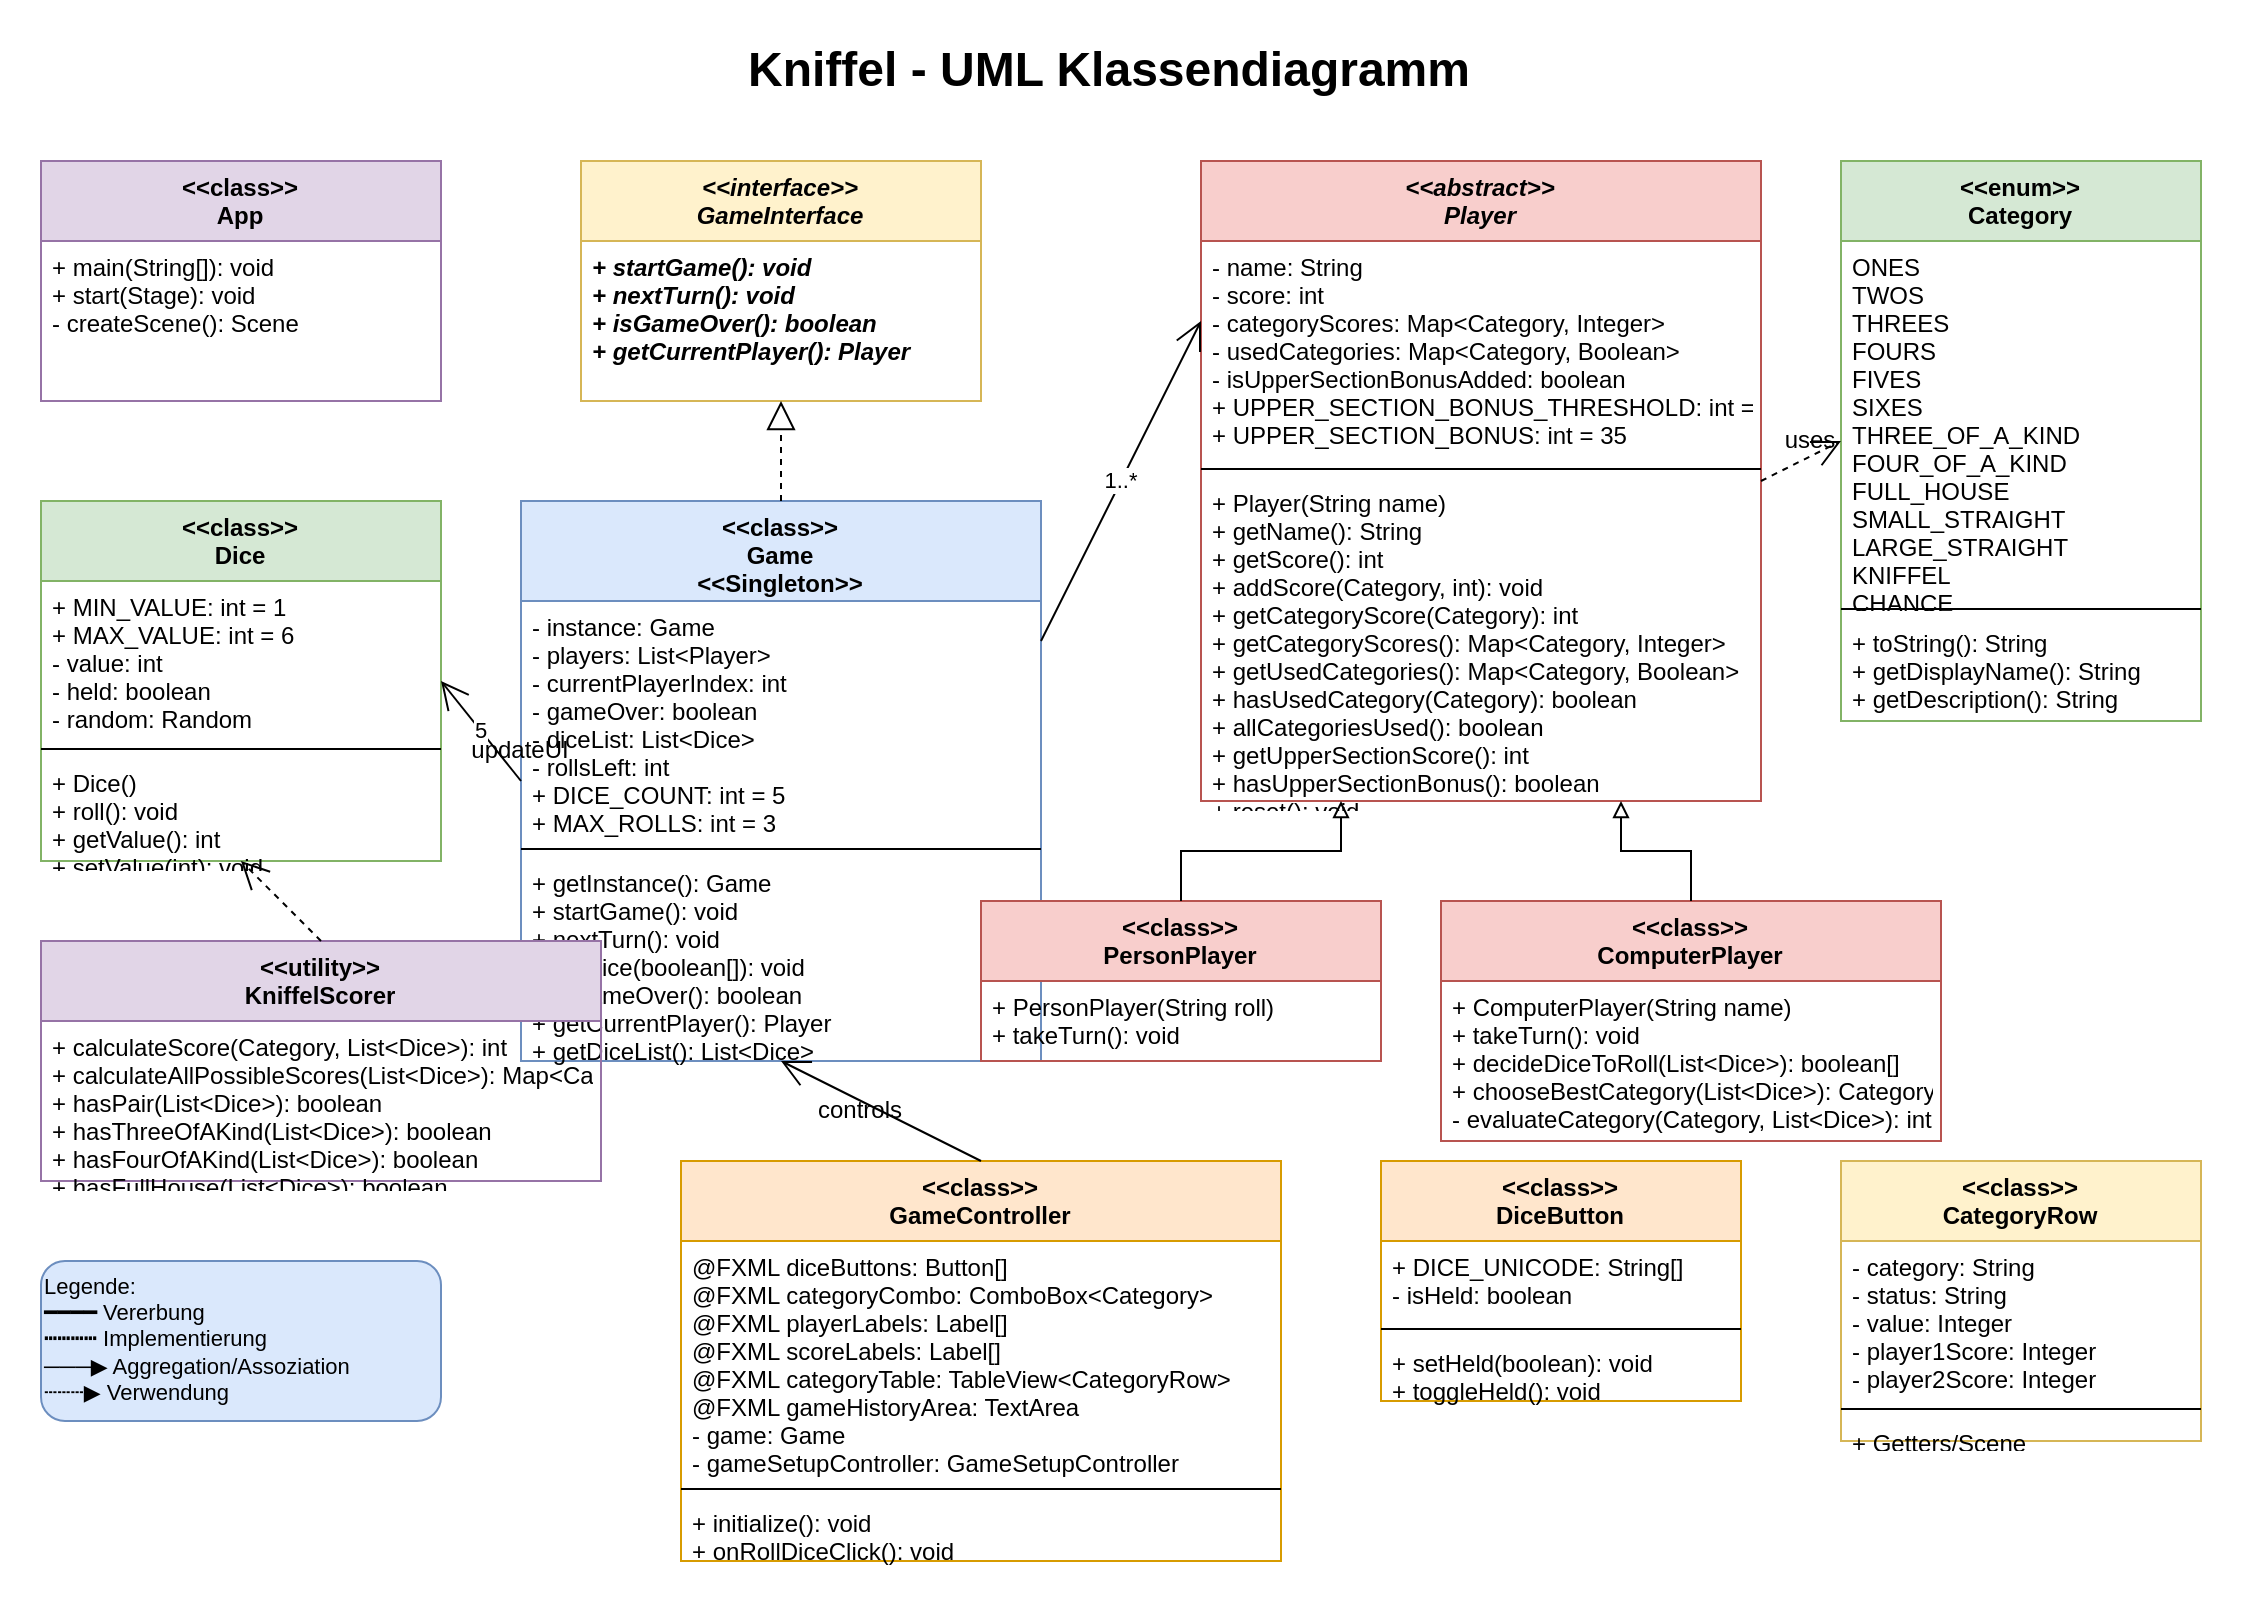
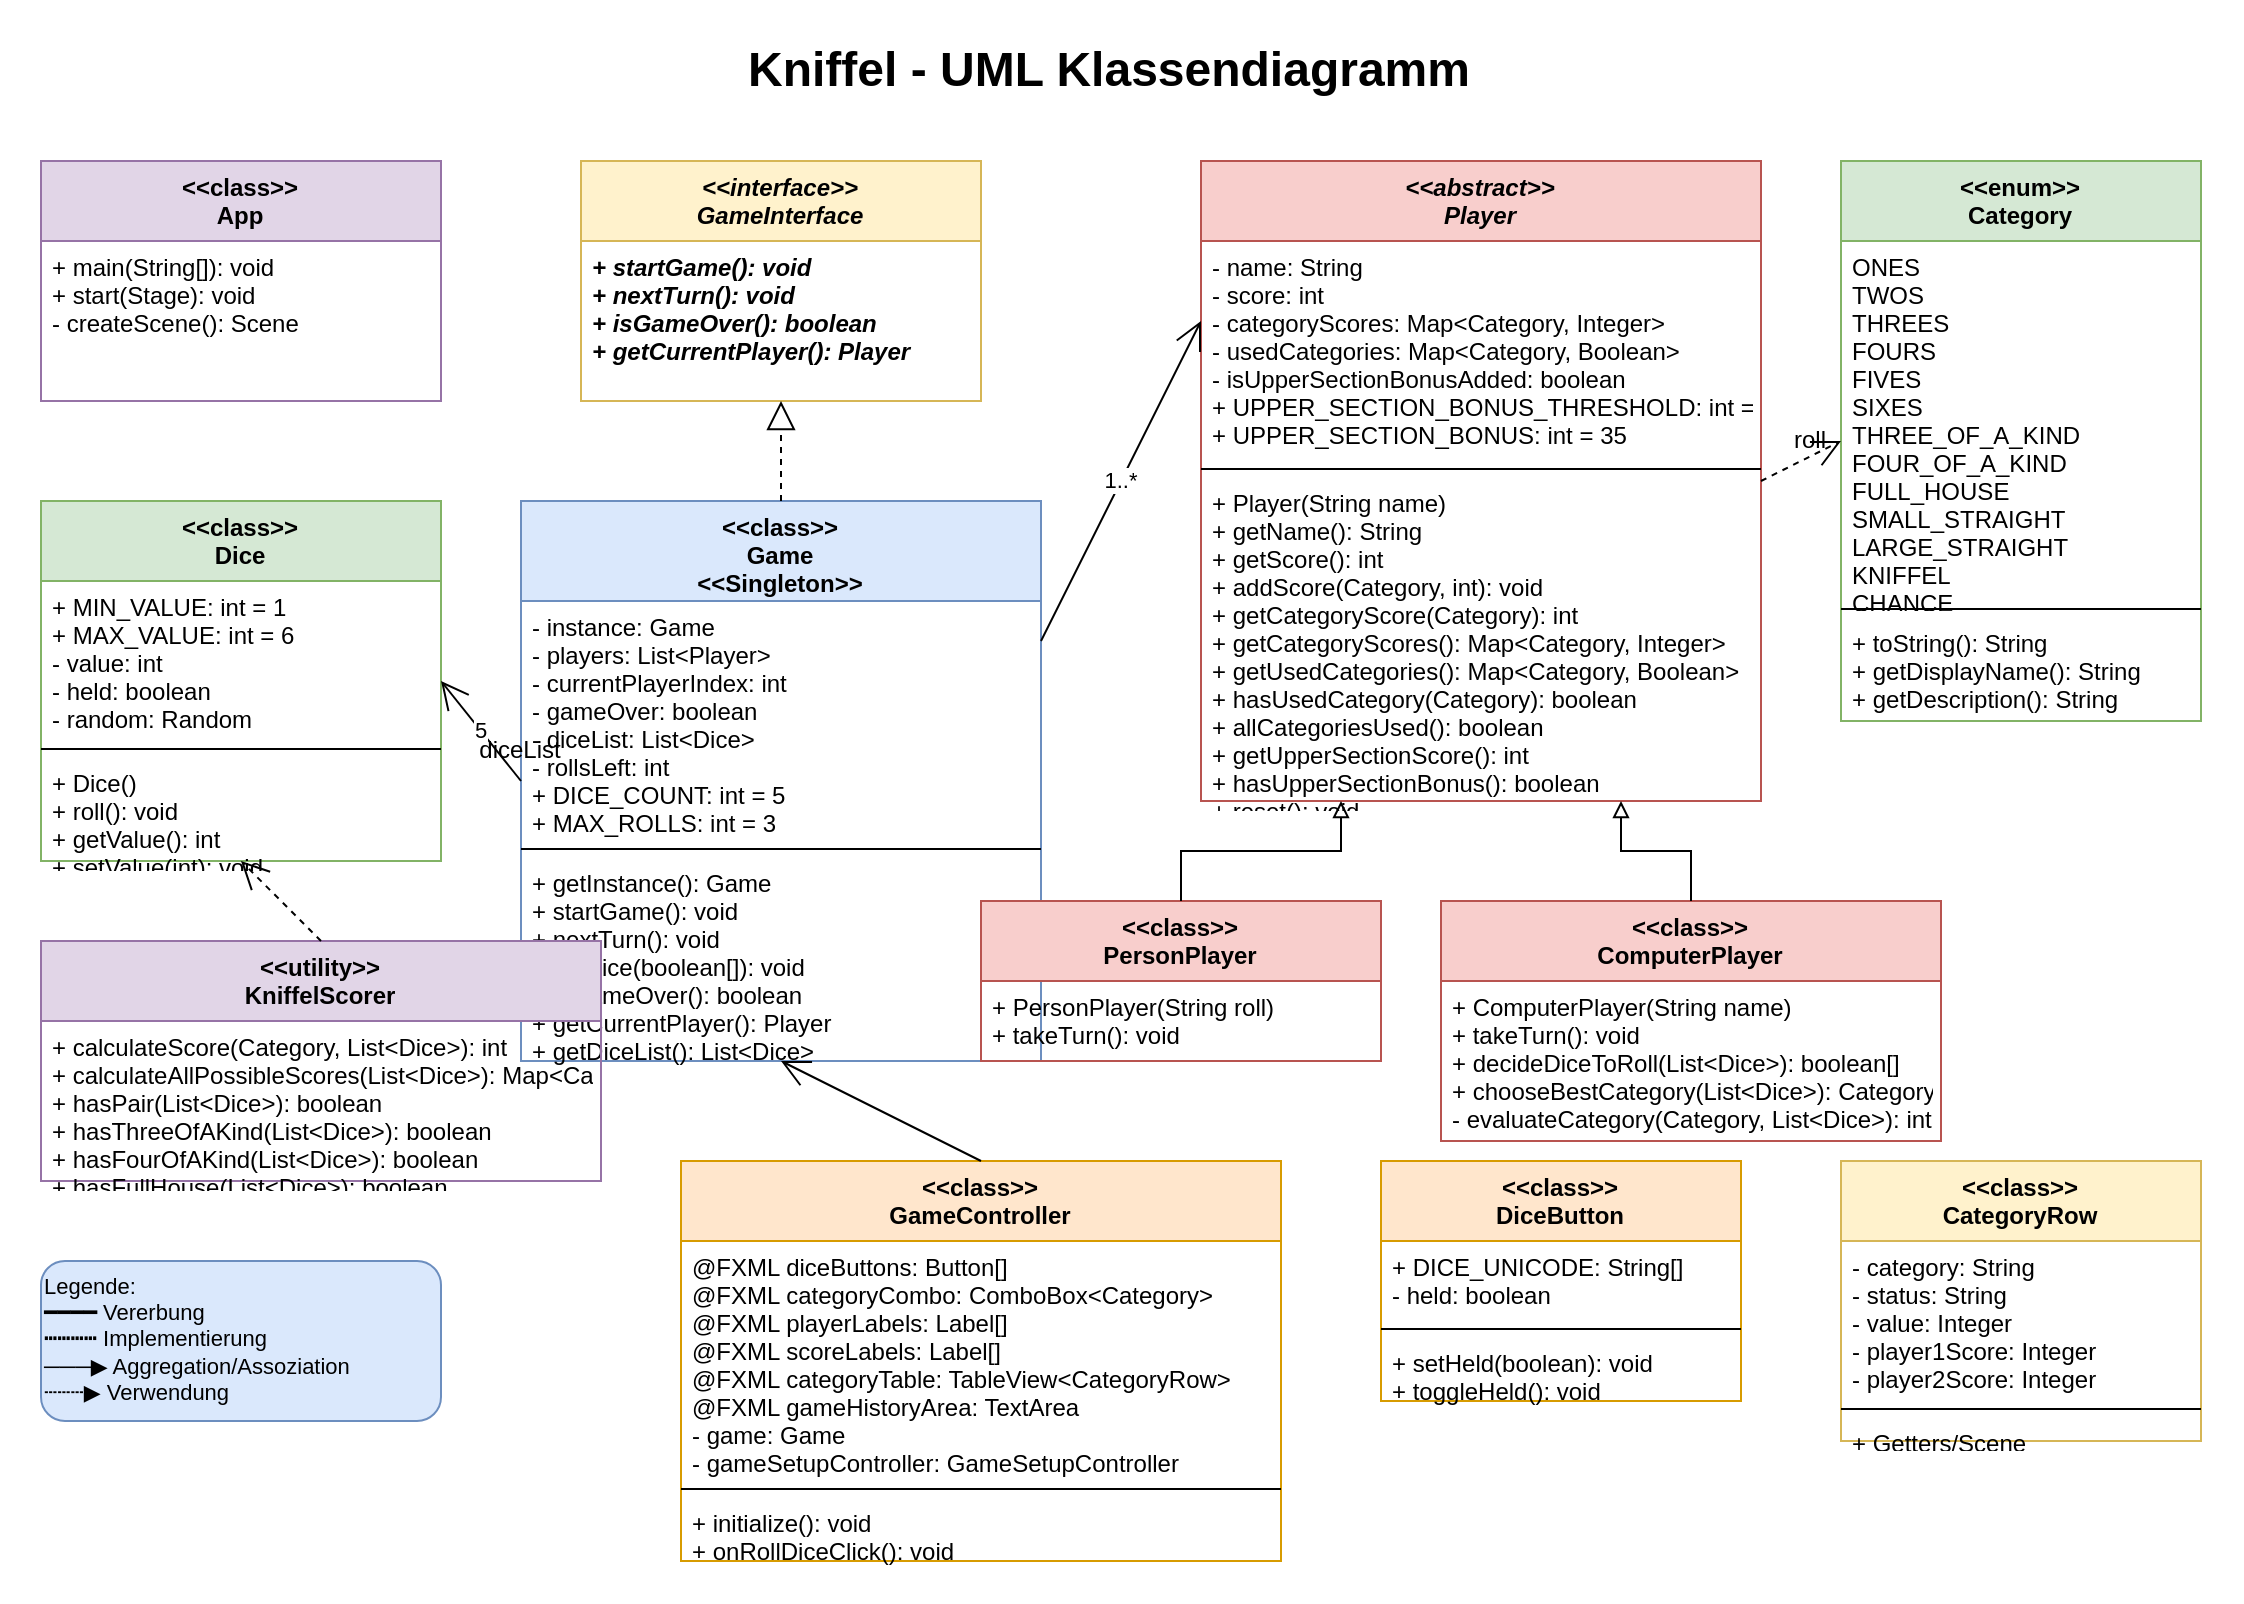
node "uses": label "uses" -> "roll"
node "updateUI": label "updateUI" -> "diceList"
node "controls": removed
node "+ DICE_UNICODE: String[] - isHeld: boolean": label "+ DICE_UNICODE: String[] - isHeld: boolean" -> "+ DICE_UNICODE: String[] - held: boolean"
